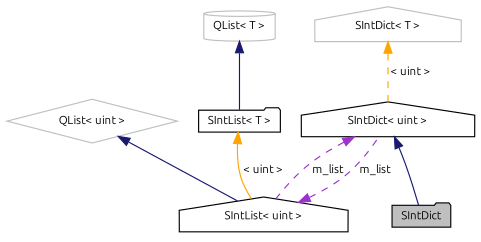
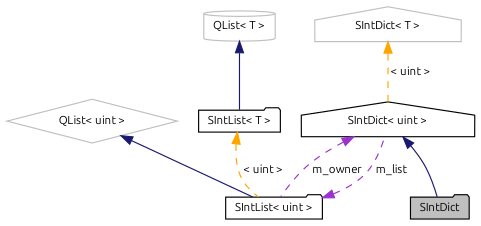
edge "SIntList< uint >" -> "SIntDict< uint >": label " m_list" -> " m_owner"
edge "SIntList< uint >" -> "SIntList< T >": style solid -> dashed
node "SIntList< uint >": shape house -> folder
